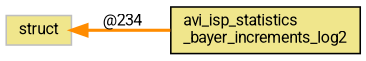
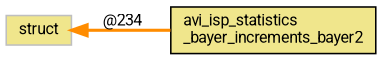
node "avi_isp_statistics _bayer_increments_log2": label "avi_isp_statistics _bayer_increments_log2" -> "avi_isp_statistics _bayer_increments_bayer2"
